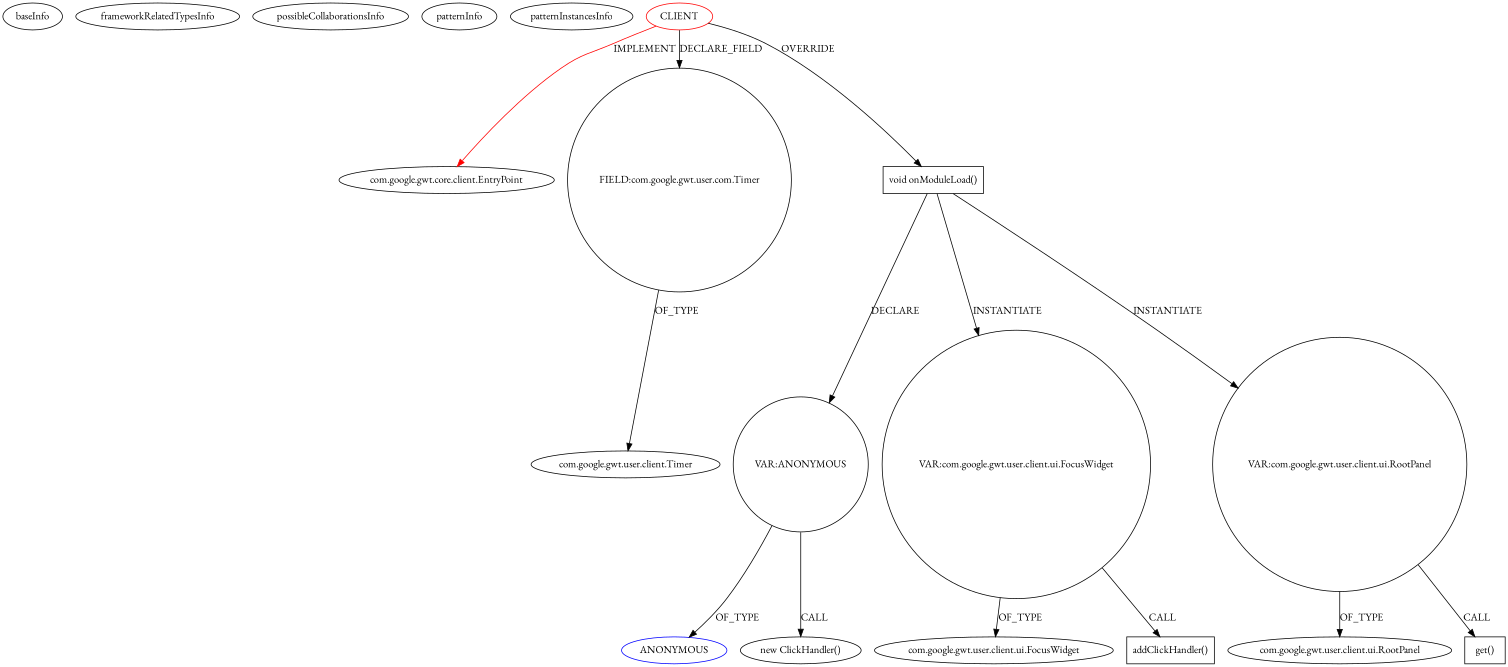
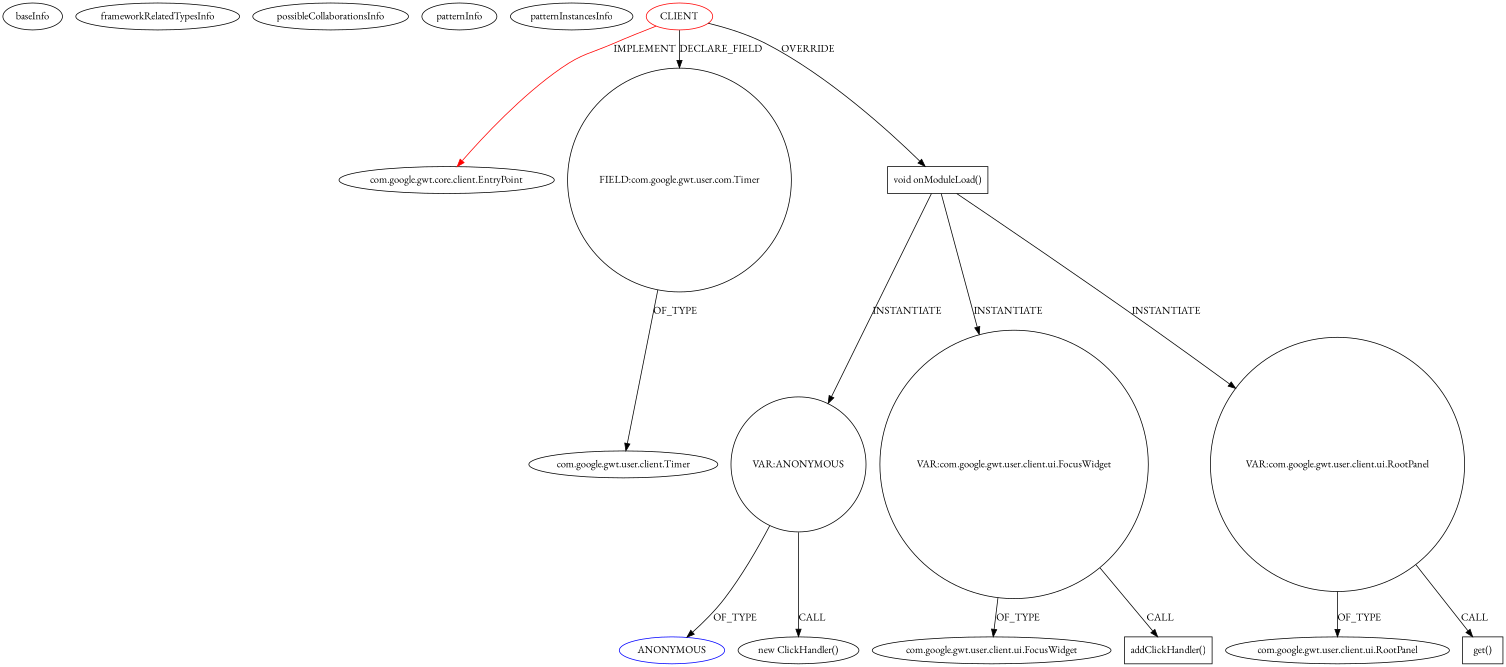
edge "void onModuleLoad()" -> "VAR:ANONYMOUS": label "DECLARE" -> "INSTANTIATE"
